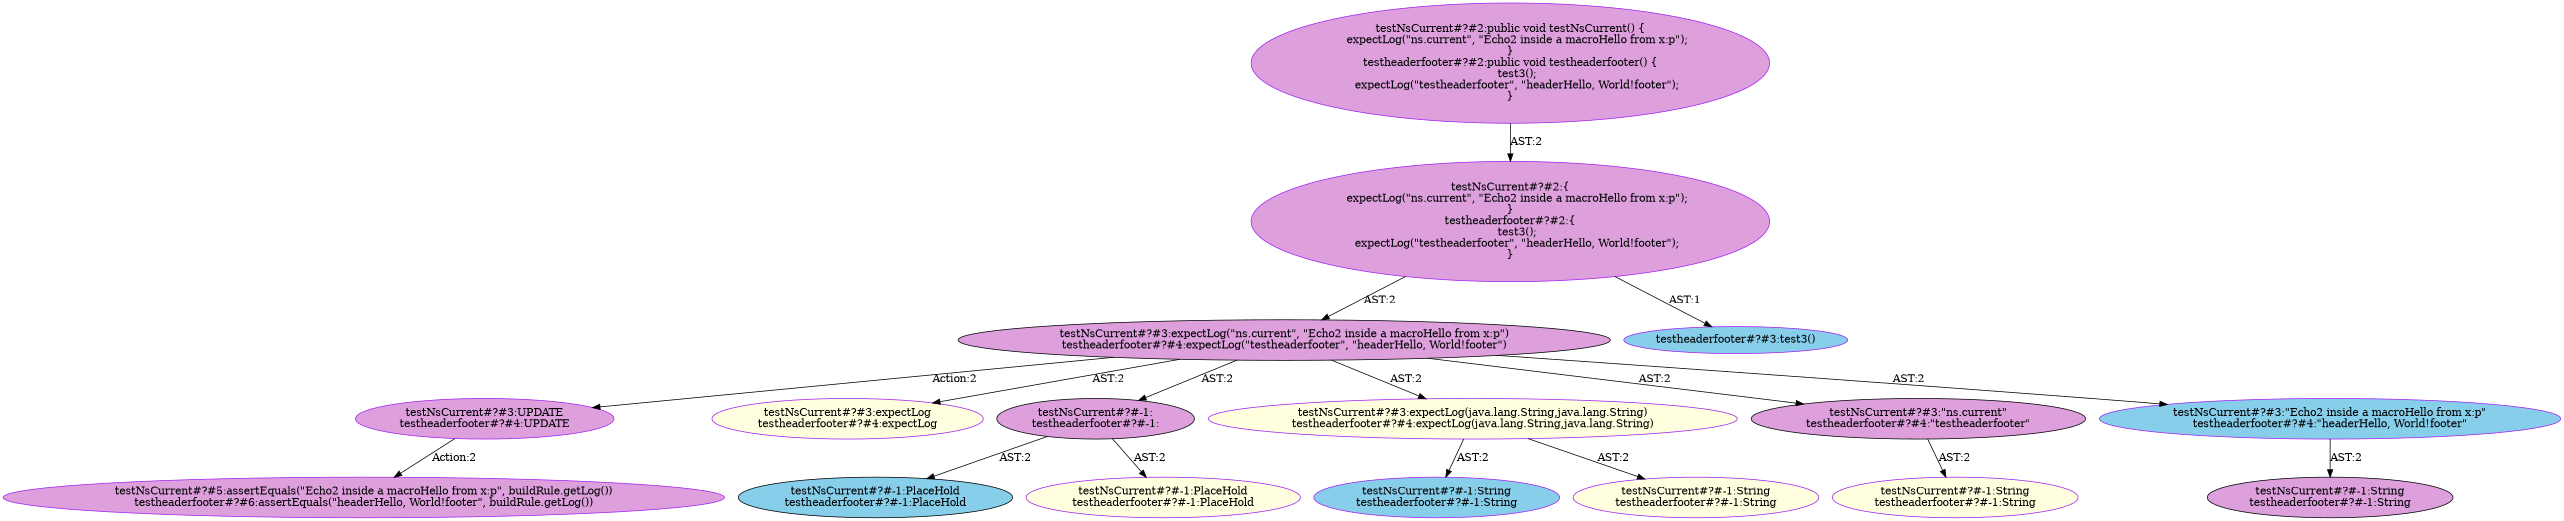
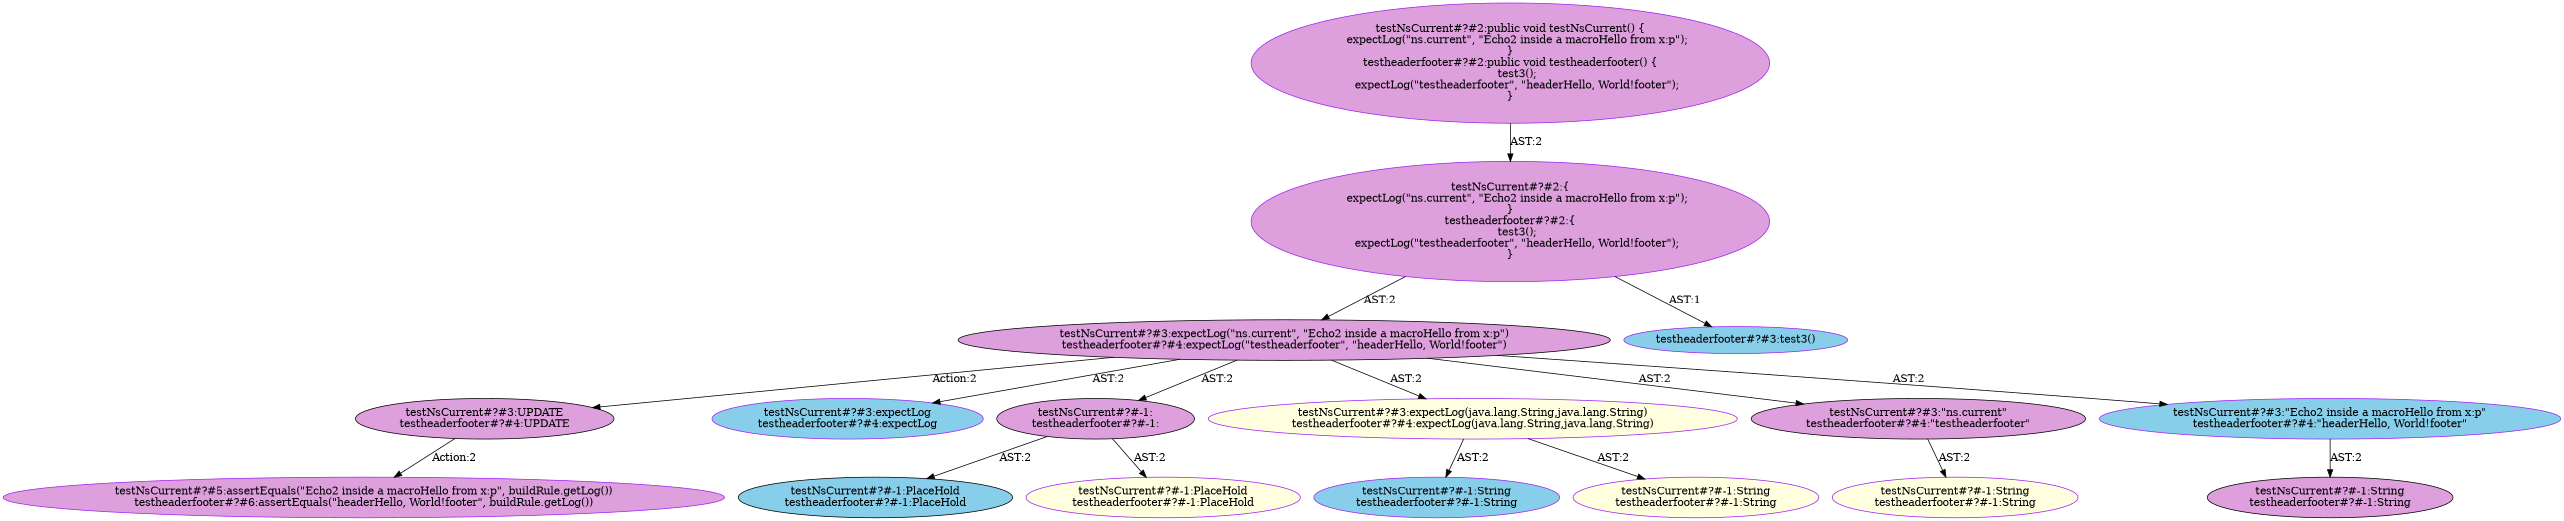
node "testNsCurrent#?#3:UPDATE testheaderfooter#?#4:UPDATE": color purple -> black
node "testNsCurrent#?#3:expectLog testheaderfooter#?#4:expectLog": fillcolor lightyellow -> skyblue
